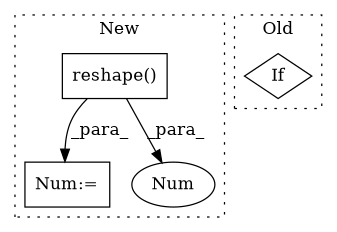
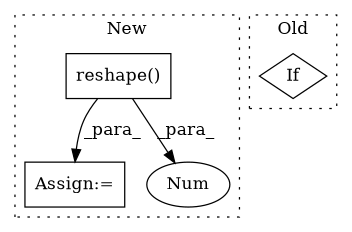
node "Num:=": label "Num:=" -> "Assign:="
